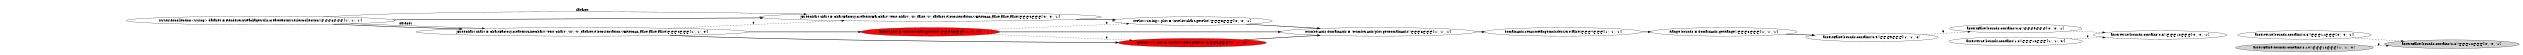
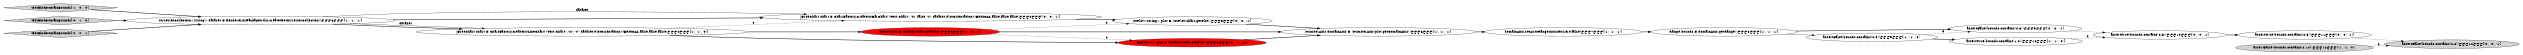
node "testFindDomainBounds['1', '0', '0']": added
node "testFindDomainBounds['0', '1', '0']": added
edge "Range bounds = domainAxis.getRange()@@@8@@@['1', '1', '1']" -> "assertFalse(bounds.contains(0.3))@@@9@@@['0', '0', '1']": added
node "testFindDomainBounds['0', '0', '1']": added
edge "Range bounds = domainAxis.getRange()@@@8@@@['1', '1', '1']" -> "assertFalse(bounds.contains(0.9))@@@9@@@['1', '1', '0']": style bold -> solid
edge "assertTrue(bounds.contains(0.5))@@@10@@@['0', '0', '1']" -> "assertTrue(bounds.contains(2.5))@@@11@@@['0', '0', '1']": added
edge "assertFalse(bounds.contains(0.9))@@@9@@@['1', '1', '0']" -> "assertTrue(bounds.contains(1.0))@@@10@@@['1', '1', '0']": added
